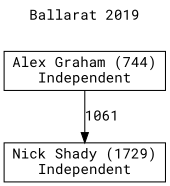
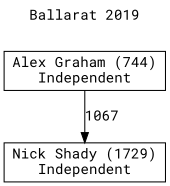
edge "Alex Graham (744) Independent" -> "Nick Shady (1729) Independent": label "1061" -> "1067"
